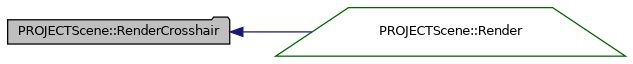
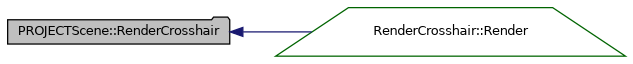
node "PROJECTScene::Render": label "PROJECTScene::Render" -> "RenderCrosshair::Render"
